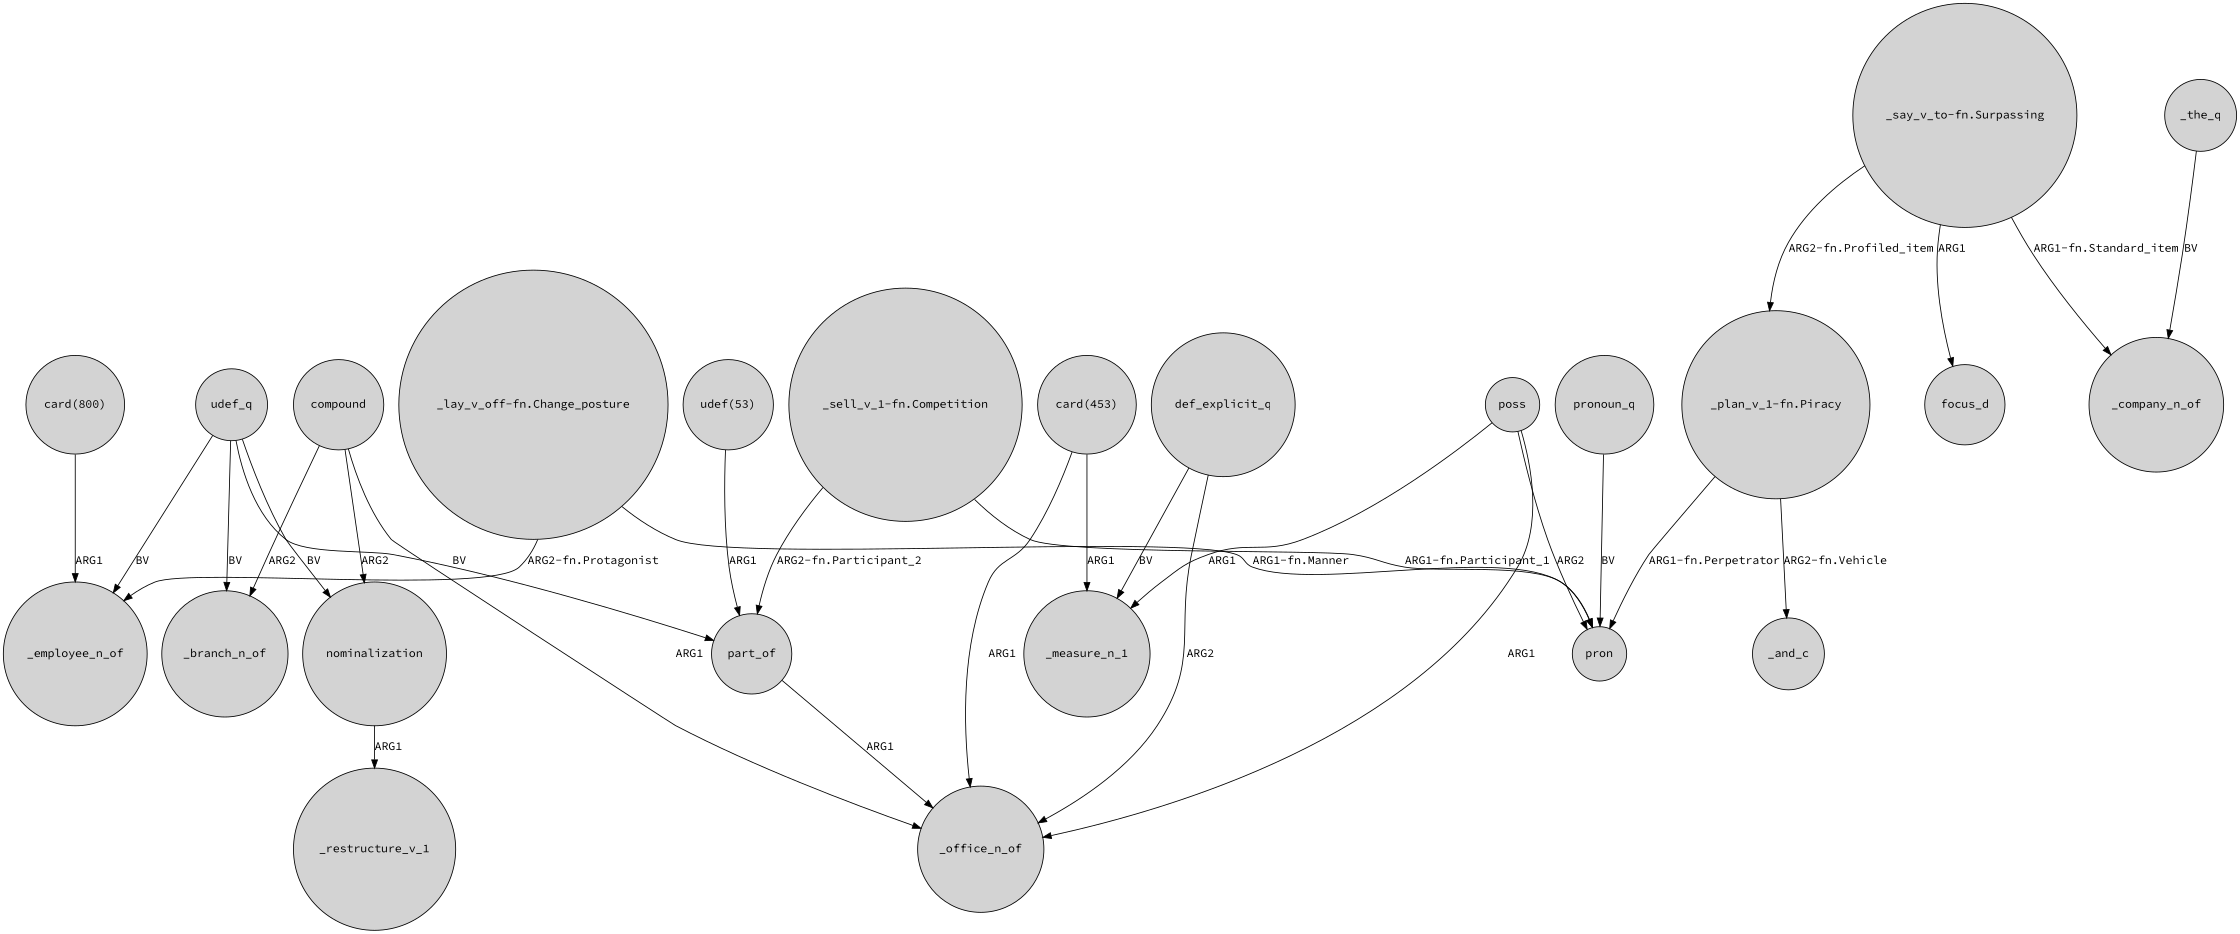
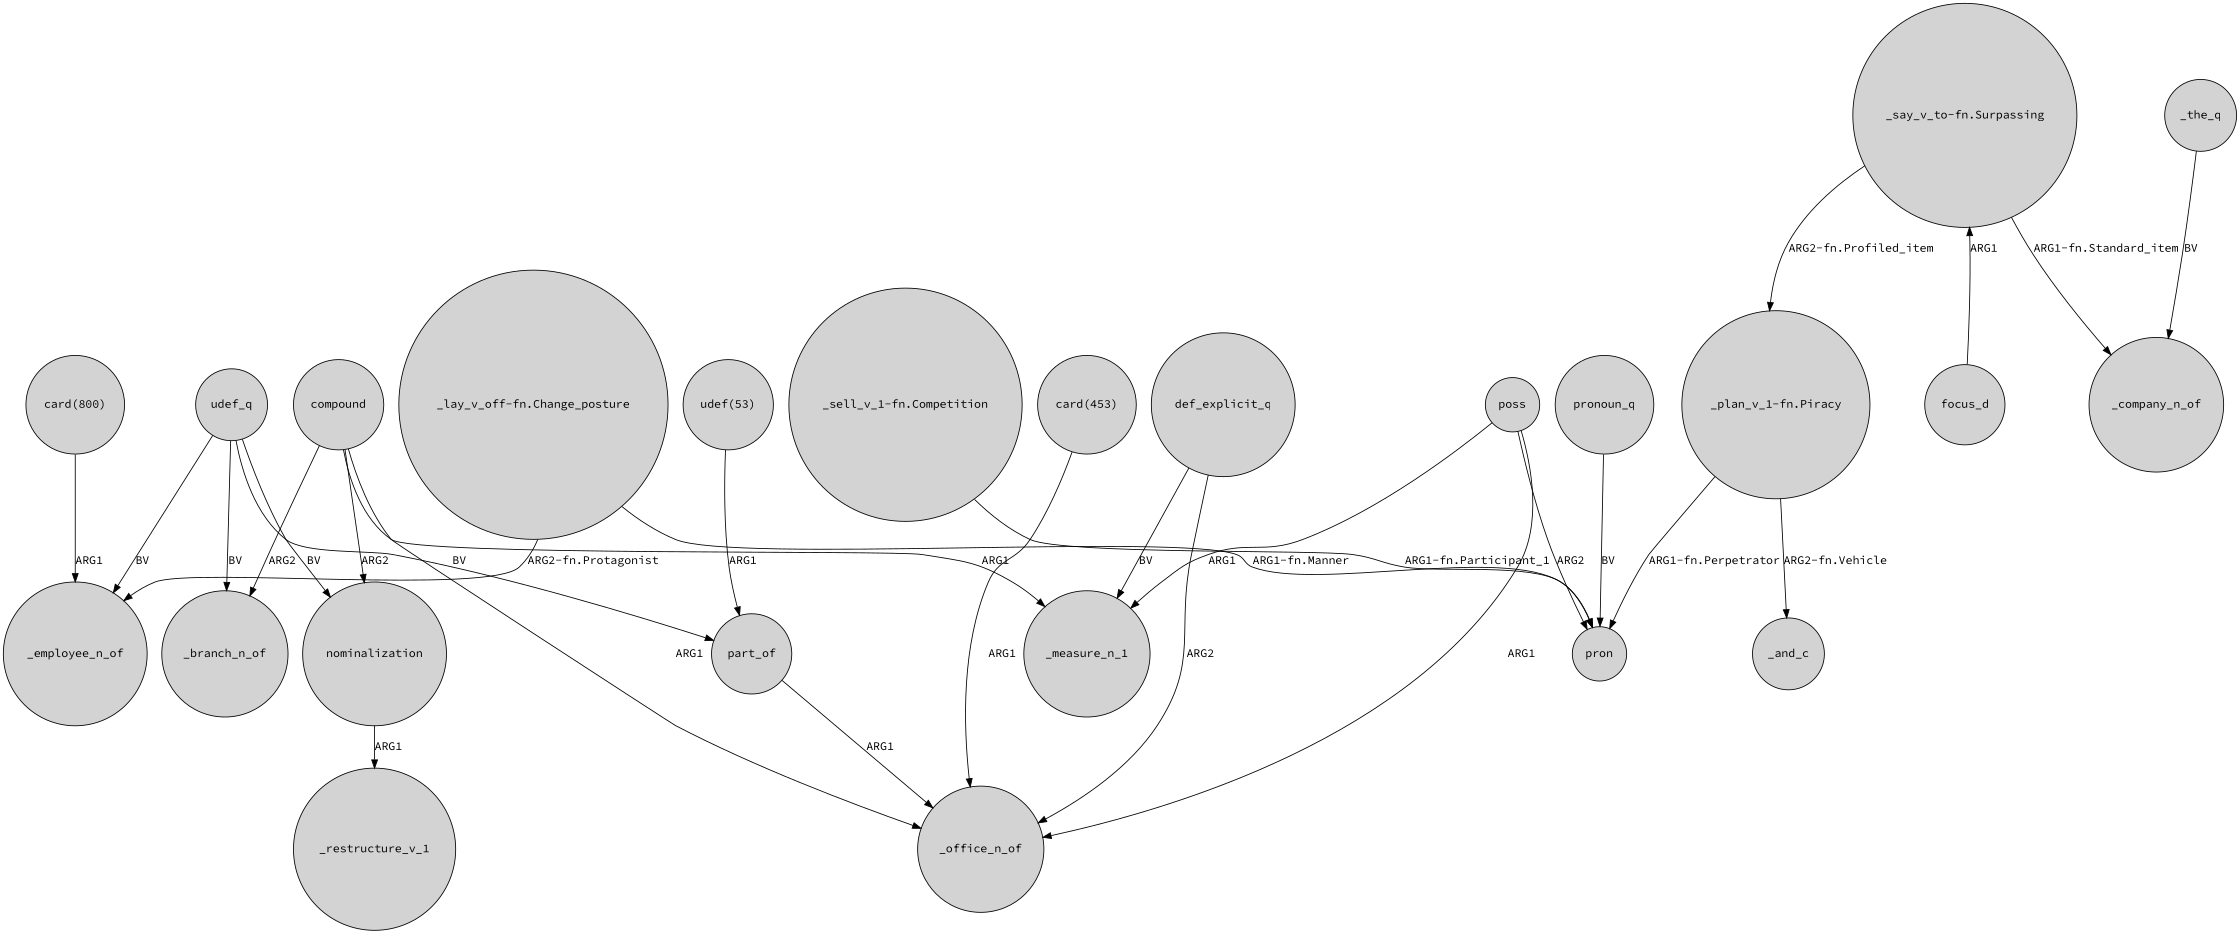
edge "_say_v_to-fn.Surpassing" -> "focus_d": reversed
edge "card(453)" -> "_measure_n_1": now "compound" -> "_measure_n_1"
edge "_sell_v_1-fn.Competition" -> "part_of": removed, label "ARG2-fn.Participant_2"
